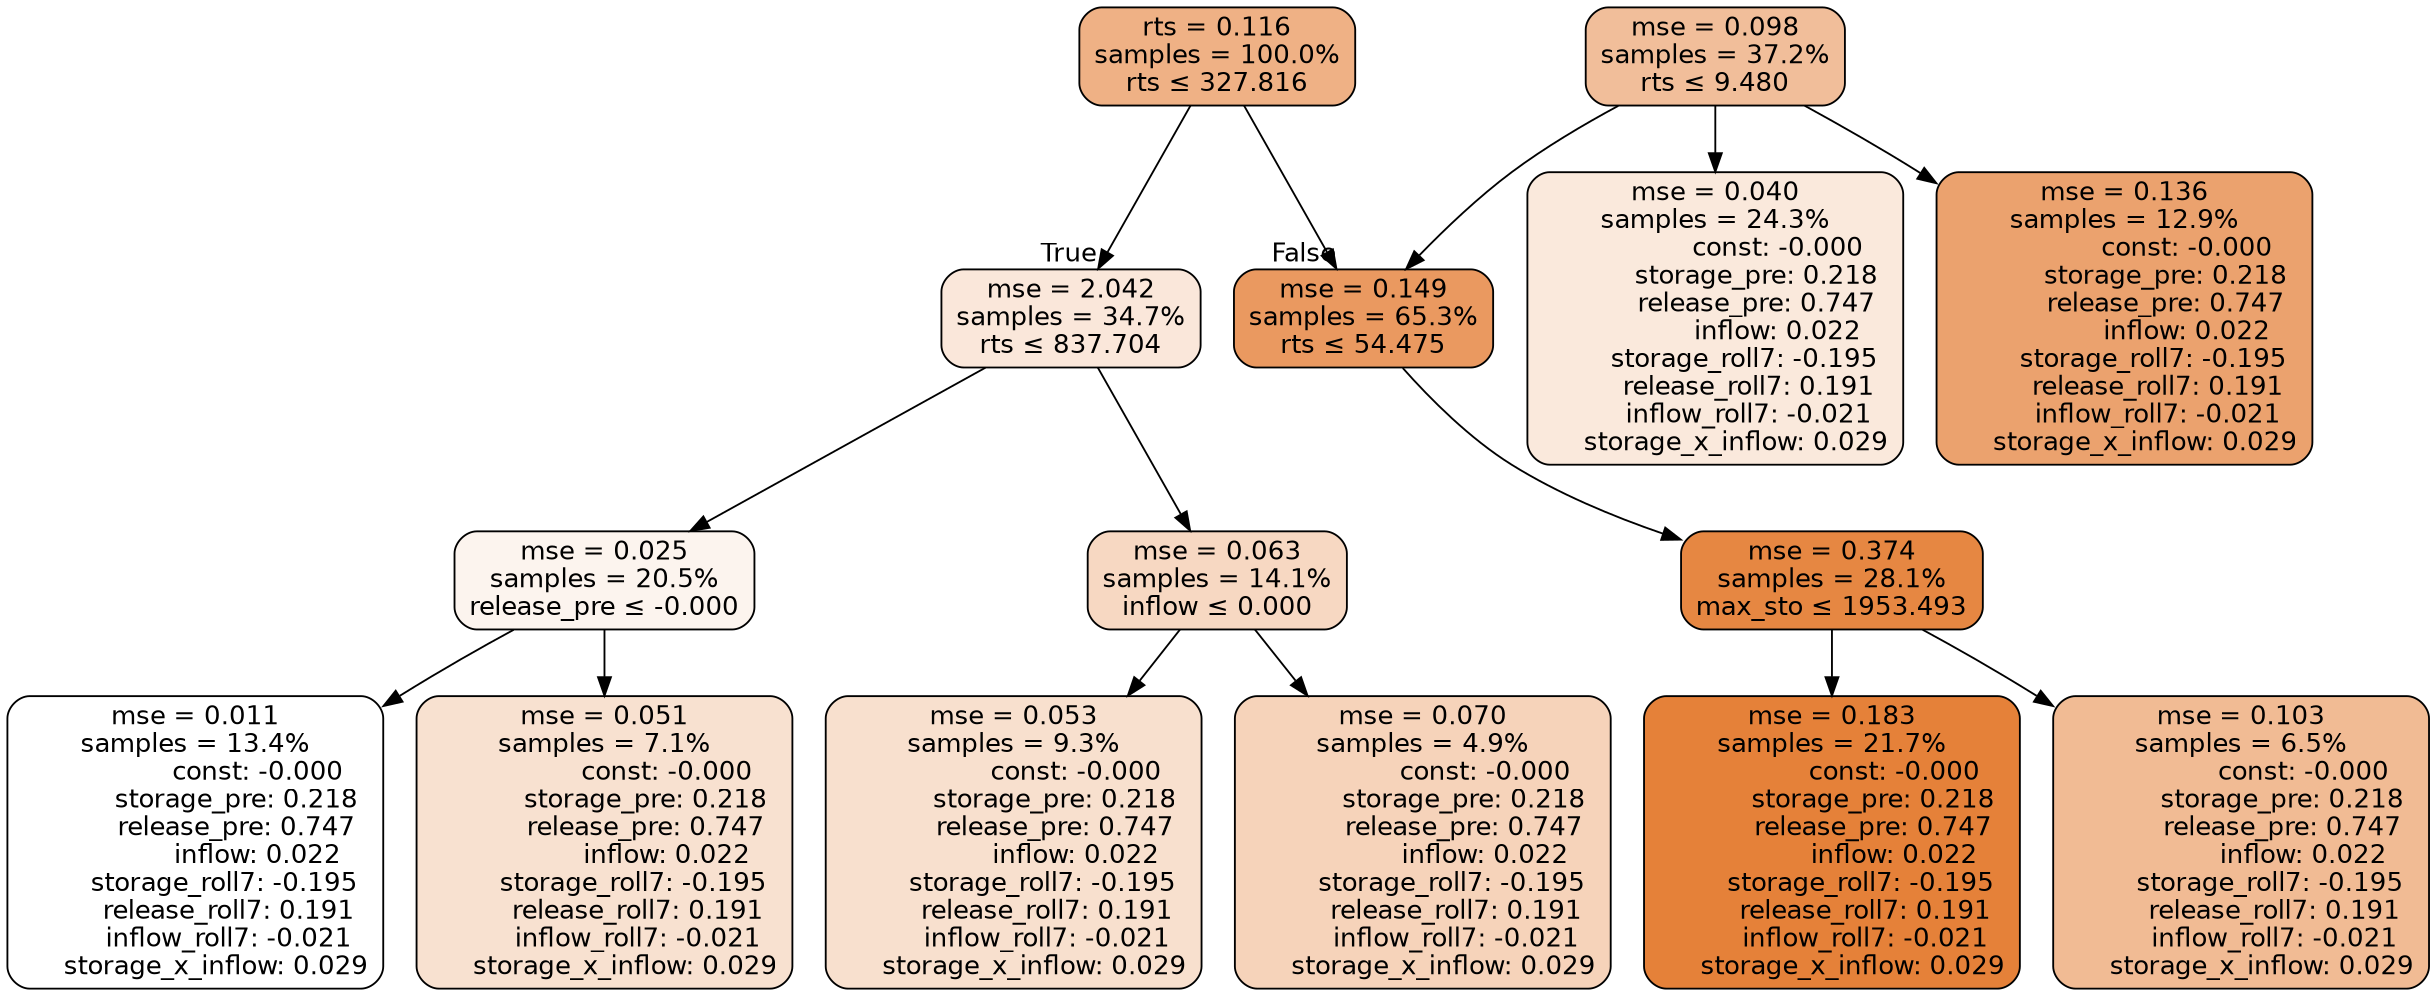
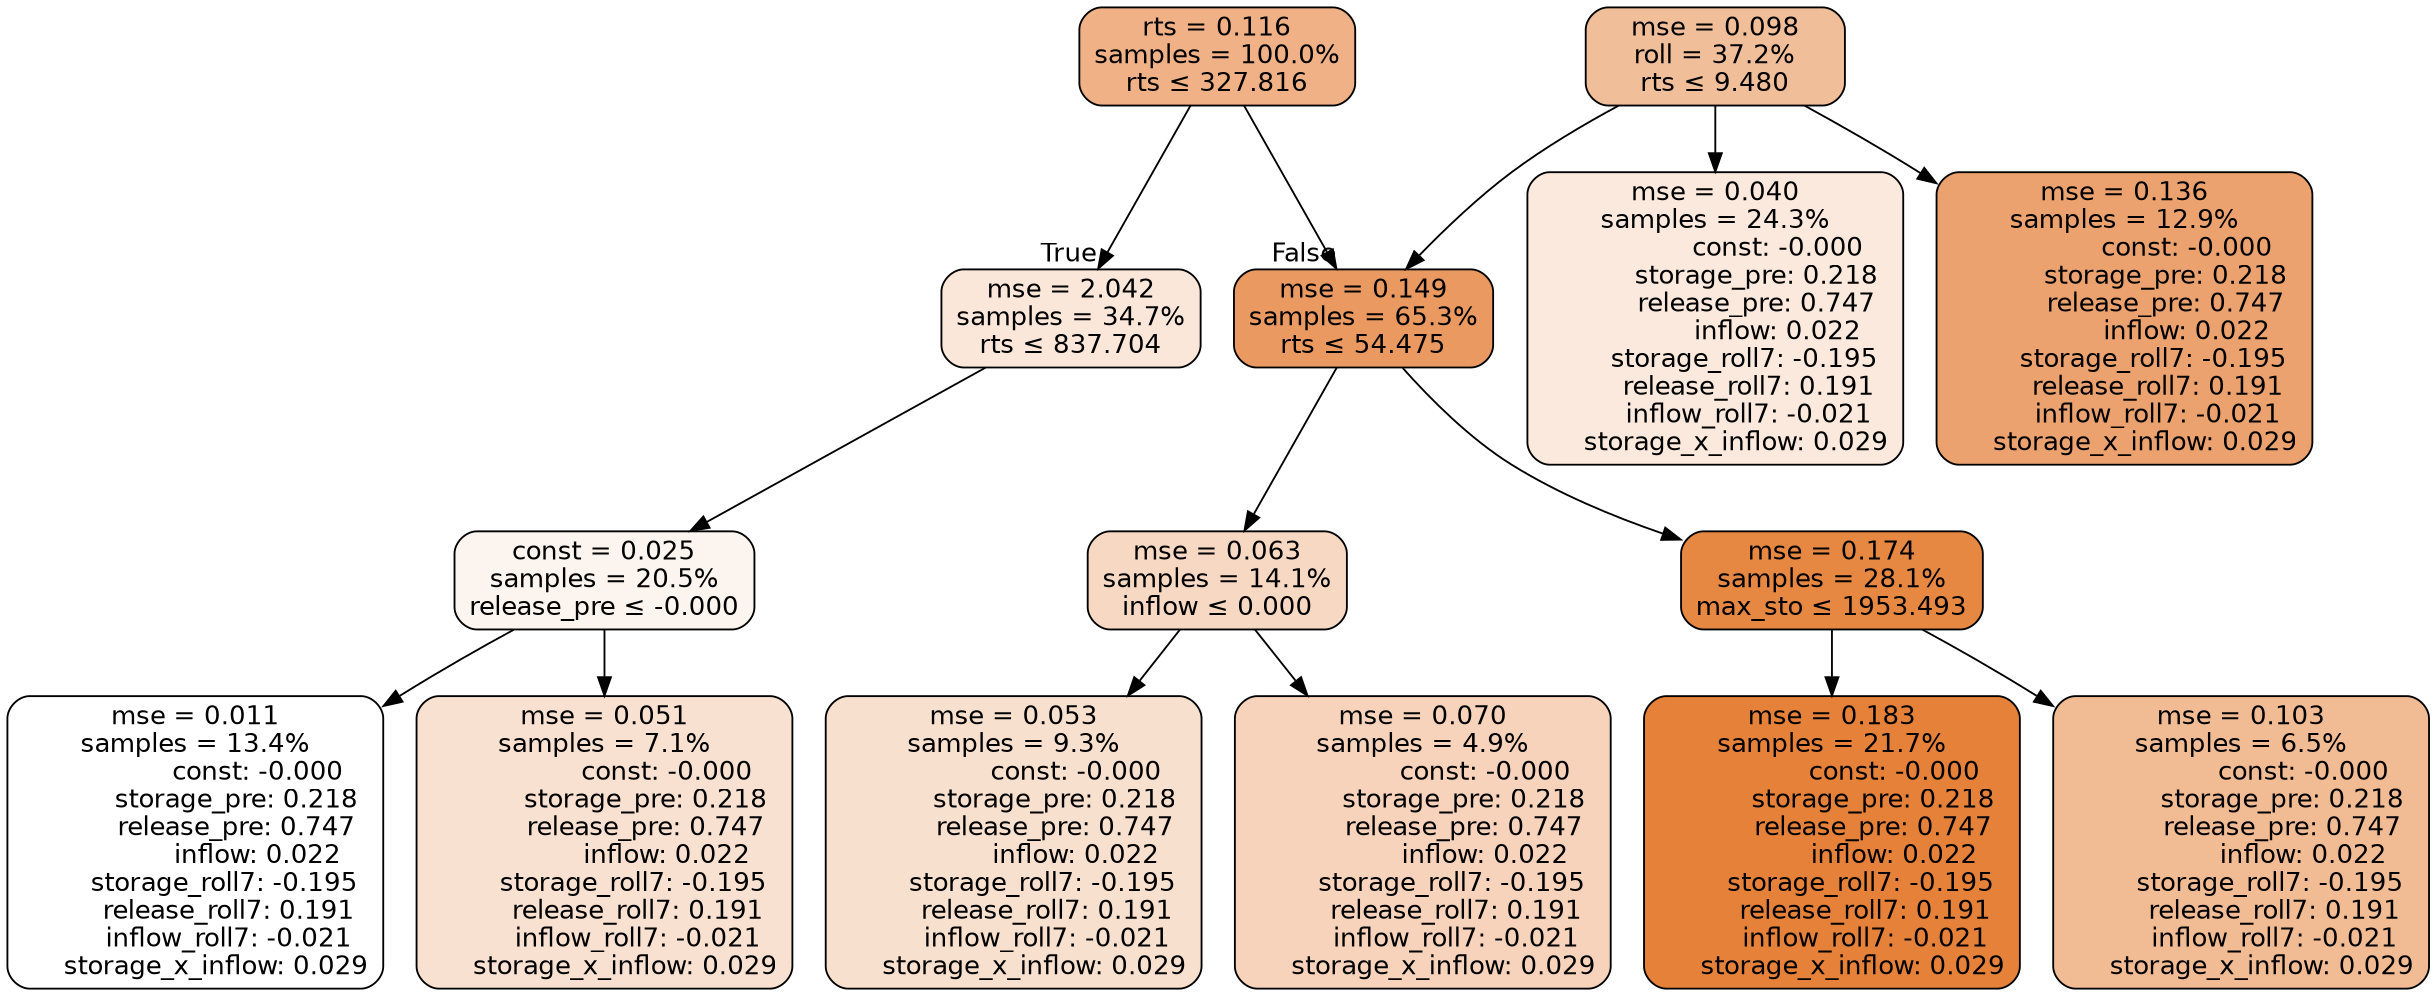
node "mse = 0.098 samples = 37.2% rts ≤ 9.480": label "mse = 0.098 samples = 37.2% rts ≤ 9.480" -> "mse = 0.098 roll = 37.2% rts ≤ 9.480"
edge "mse = 2.042 samples = 34.7% rts ≤ 837.704" -> "mse = 0.063 samples = 14.1% inflow ≤ 0.000": now "mse = 0.149 samples = 65.3% rts ≤ 54.475" -> "mse = 0.063 samples = 14.1% inflow ≤ 0.000"
node "mse = 0.025 samples = 20.5% release_pre ≤ -0.000": label "mse = 0.025 samples = 20.5% release_pre ≤ -0.000" -> "const = 0.025 samples = 20.5% release_pre ≤ -0.000"
node "mse = 0.374 samples = 28.1% max_sto ≤ 1953.493": label "mse = 0.374 samples = 28.1% max_sto ≤ 1953.493" -> "mse = 0.174 samples = 28.1% max_sto ≤ 1953.493"
